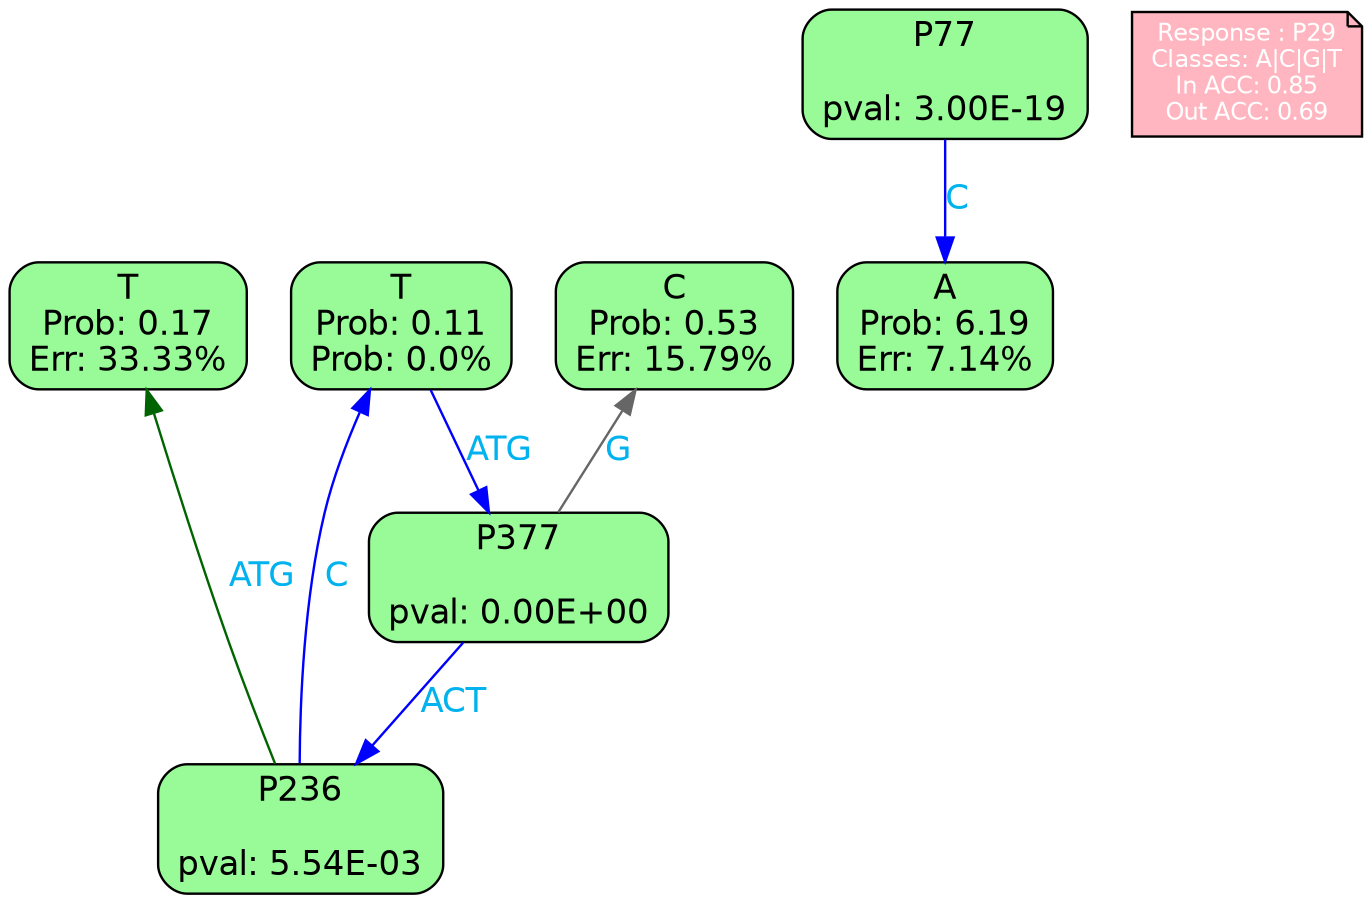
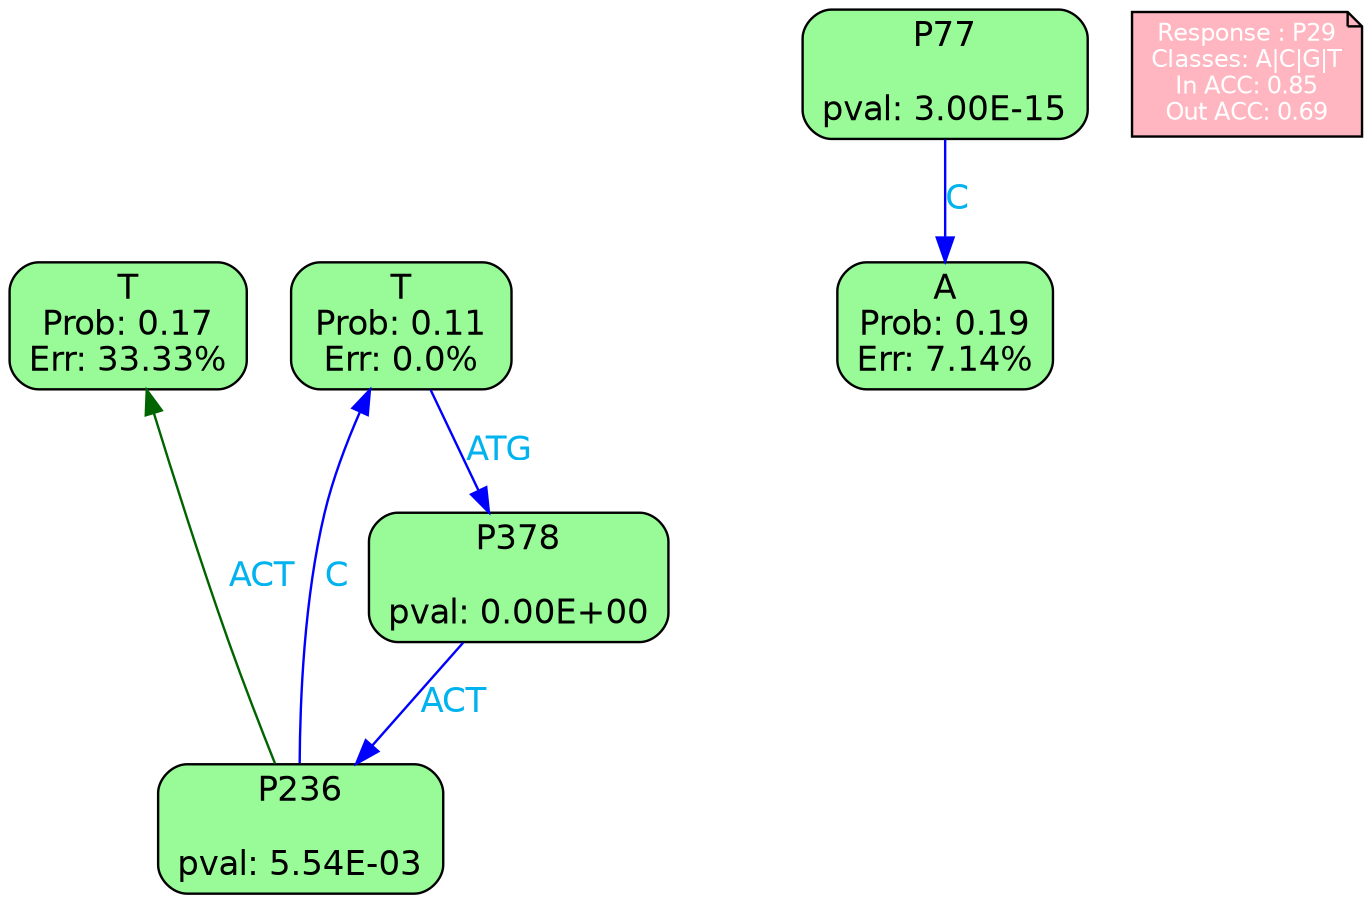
node "P77 pval: 3.00E-19": label "P77 pval: 3.00E-19" -> "P77 pval: 3.00E-15"
node "T Prob: 0.11 Prob: 0.0%": label "T Prob: 0.11 Prob: 0.0%" -> "T Prob: 0.11 Err: 0.0%"
node "C Prob: 0.53 Err: 15.79%": removed
node "A Prob: 6.19 Err: 7.14%": label "A Prob: 6.19 Err: 7.14%" -> "A Prob: 0.19 Err: 7.14%"
edge "P236 pval: 5.54E-03" -> "T Prob: 0.17 Err: 33.33%": label "ATG" -> "ACT"
node "P377 pval: 0.00E+00": label "P377 pval: 0.00E+00" -> "P378 pval: 0.00E+00"
